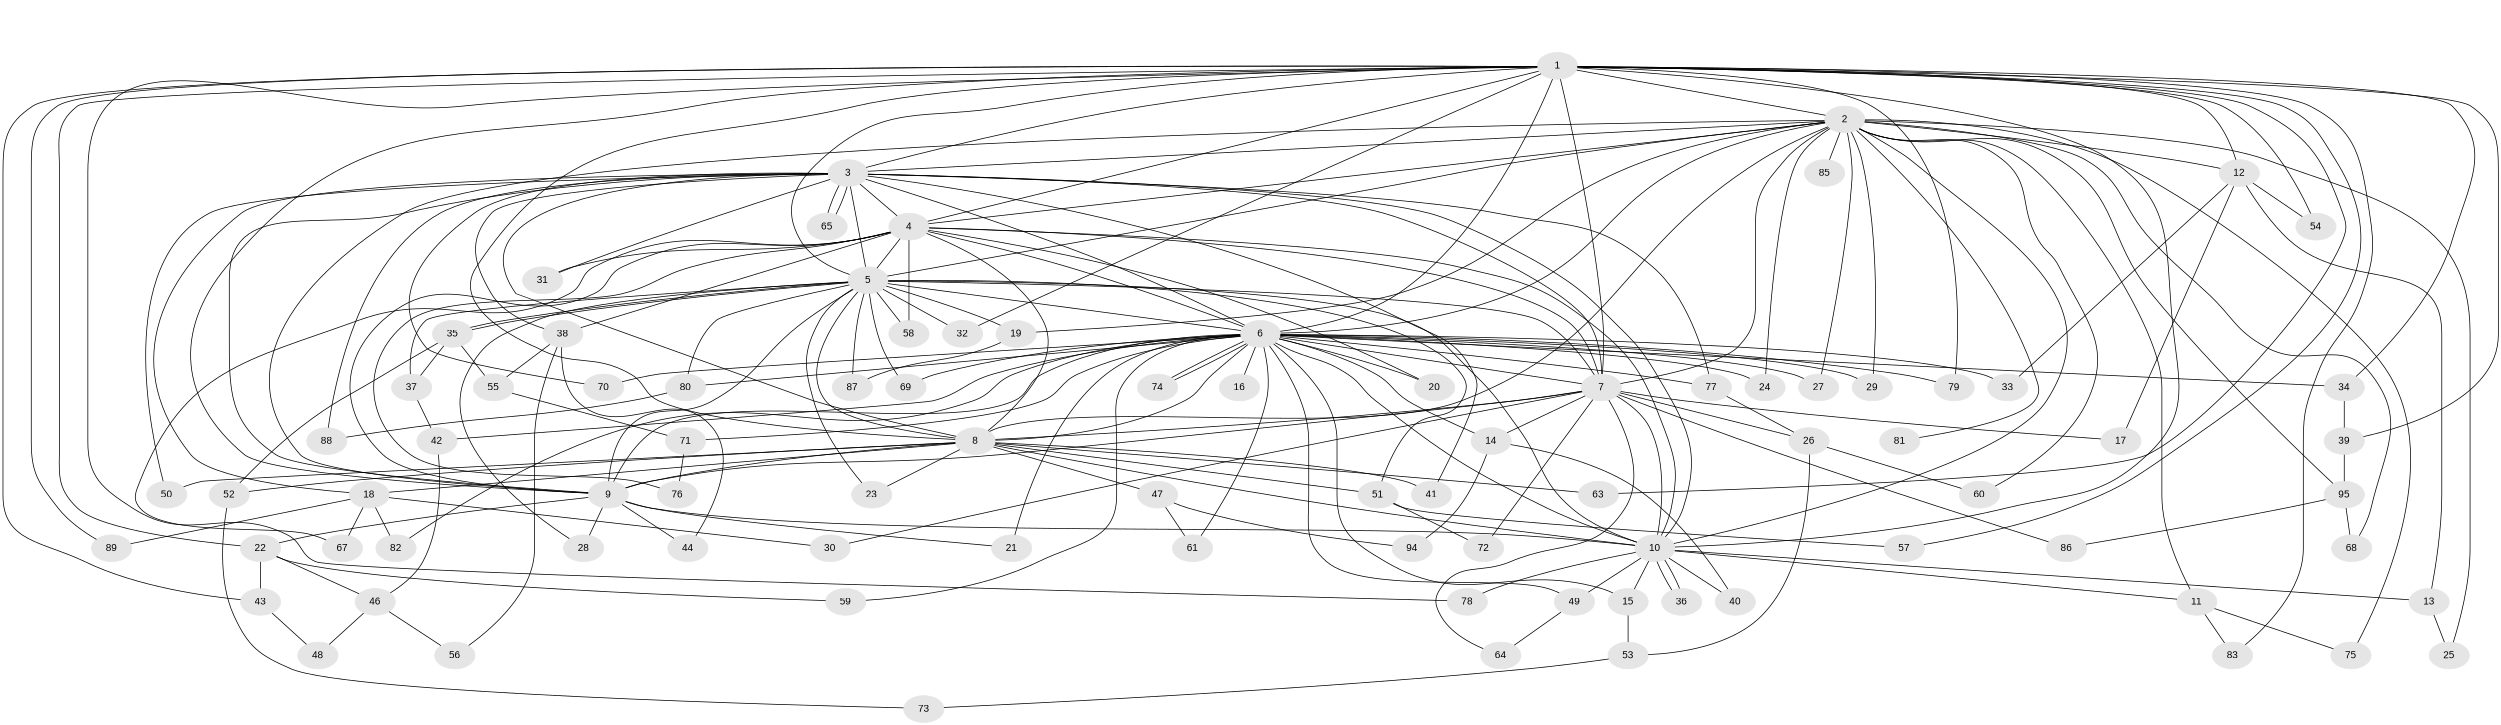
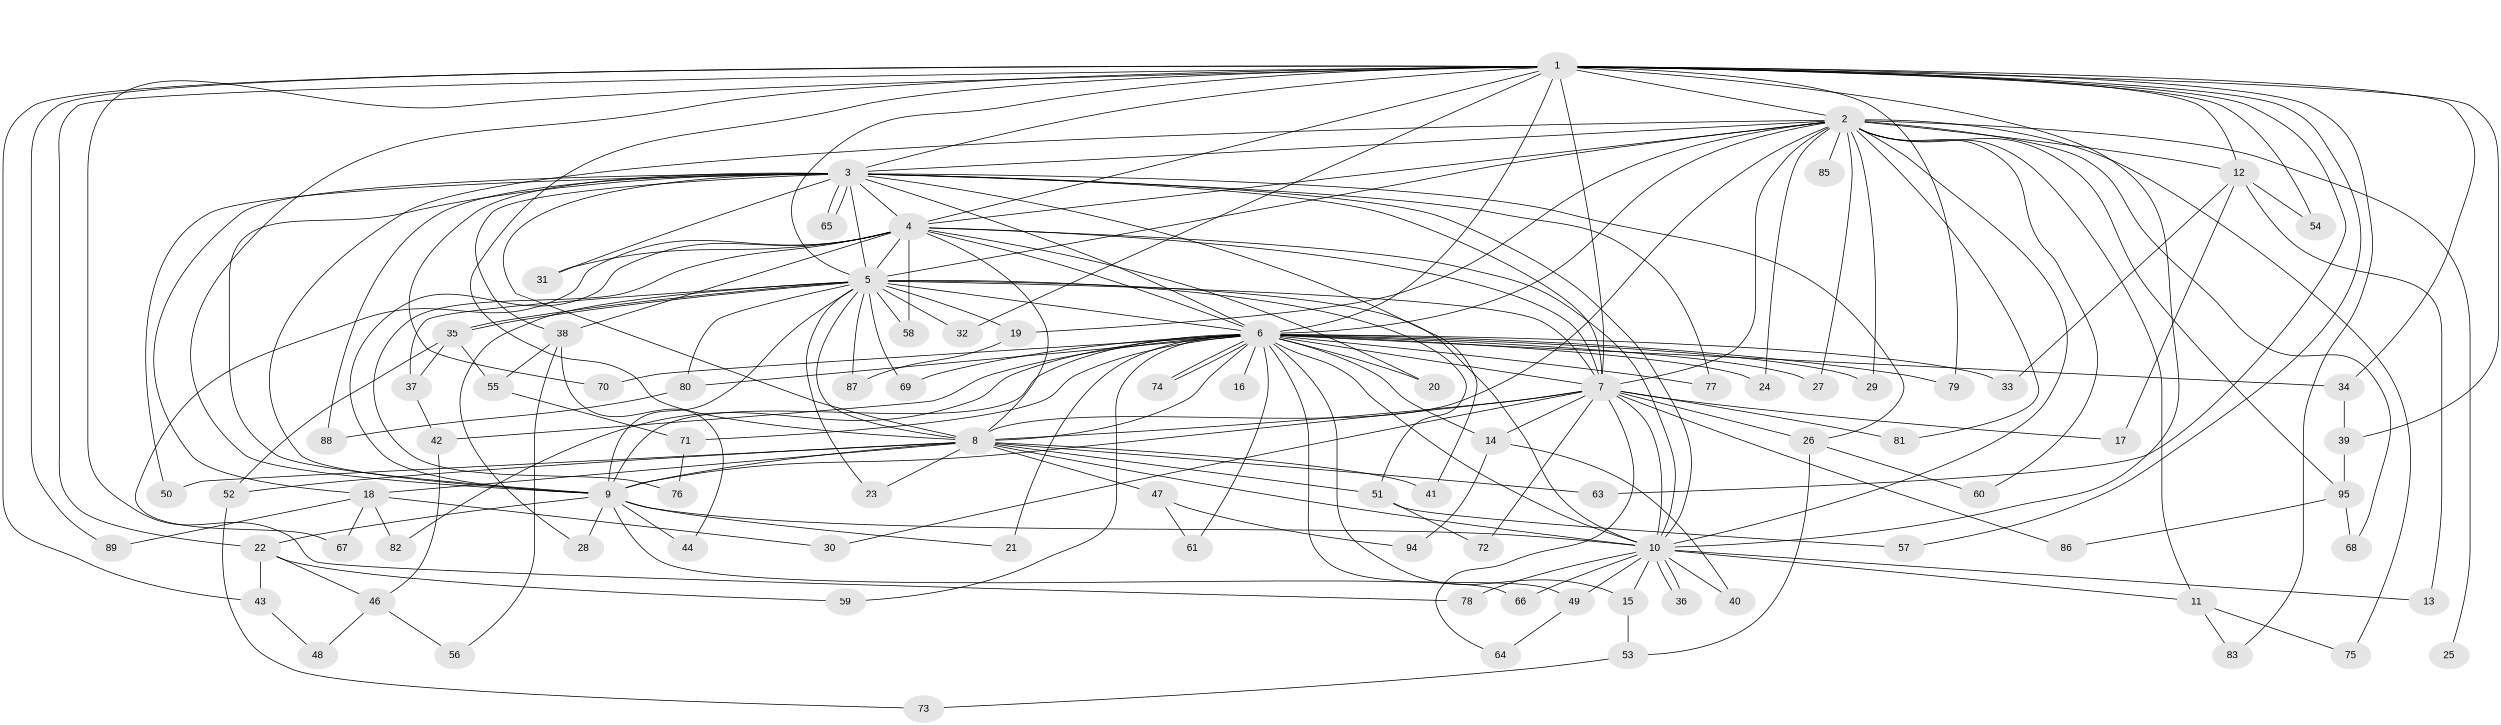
edge "7" -- "81": added
edge "77" -- "26": now "3" -- "26"
node "66": added
edge "13" -- "25": removed
